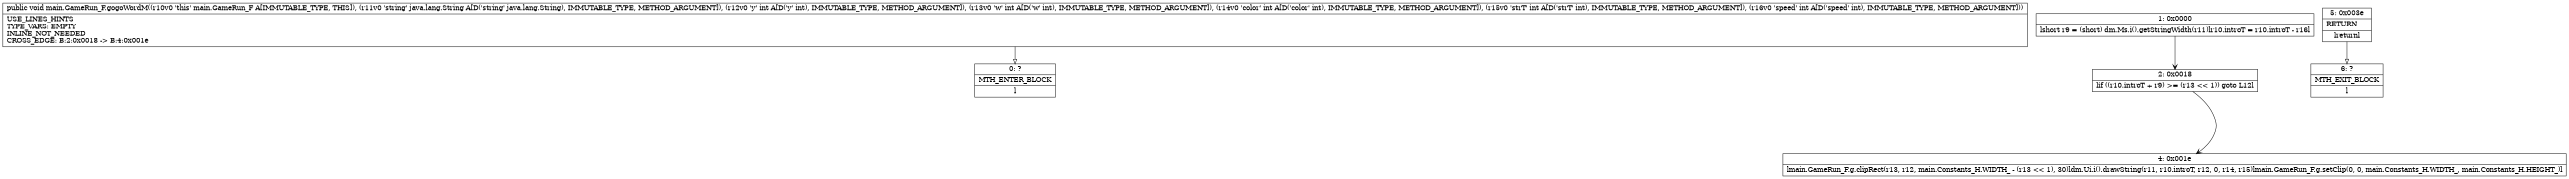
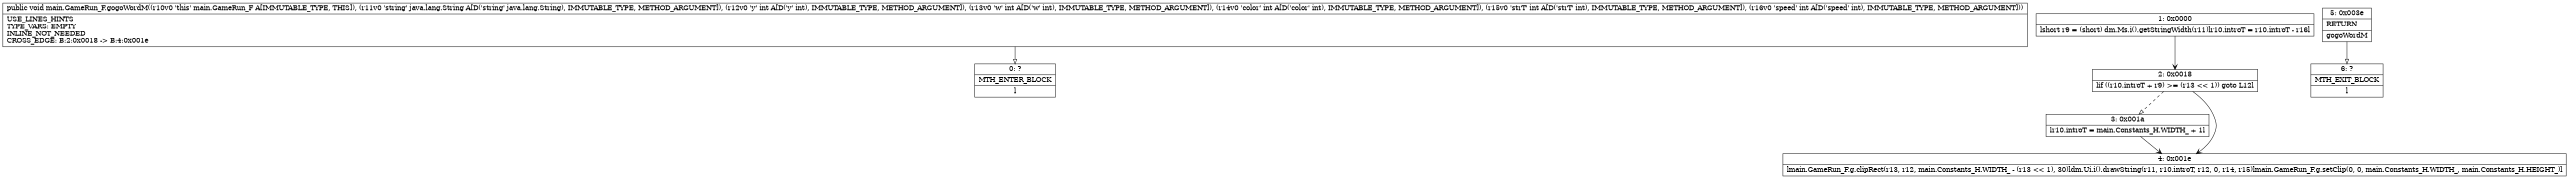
node "5: 0x003e": text "lreturnl" -> "gogoWordM"
node "3: 0x001a": added
